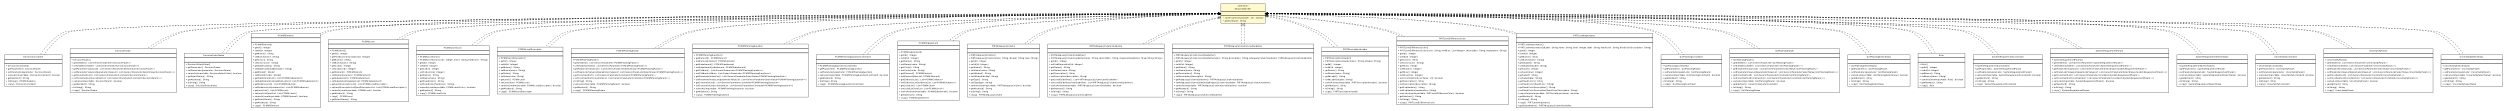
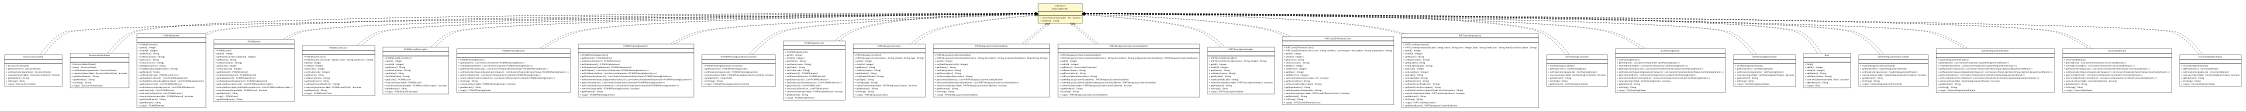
node "IImportable<M>": text "+ getAbstract() : String" -> "+ children() : String"
node "DecisionSelectValue": text "+ getParameter() : DecisionParam" -> "+ type() : DecisionParam"
node "PIRTAdequacyColumnLevelGuideline": text "+ getName() : String" -> "+ getName() : UncertaintyConstraint"
node "DecisionParam": removed
node "SystemRequirementSelectValue": removed
node "UncertaintyConstraint": removed
node "PCMMElement": text "+ setModel(model : Model)" -> "+ setModel(model : PCMMLevelColor)"
node "PCMMPlanningQuestionConstraint": text "+ getAbstract() : String" -> "+ getAbstract() : IImportable"
node "DecisionConstraint": text "+ toString() : PCMMEvidence" -> "+ toString() : String"
node "PCMMLevelDescriptor": text "+ setLevel(level : PCMMLevel)" -> "+ setLevel(importable : PCMMLevel)"
node "QoIPlanningConstraint": text "+ copy() : QoIPlanningConstraint" -> "+ getElement() : QoIPlanningConstraint"
node "QoIPlanningParam": text "+ getAbstract() : GenericParameterConstraint" -> "+ getAbstract() : String"
